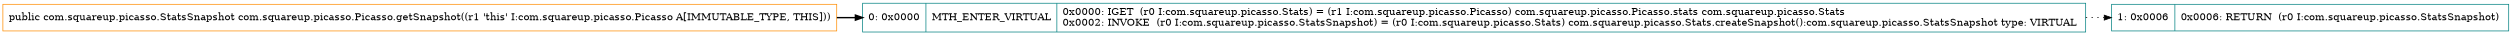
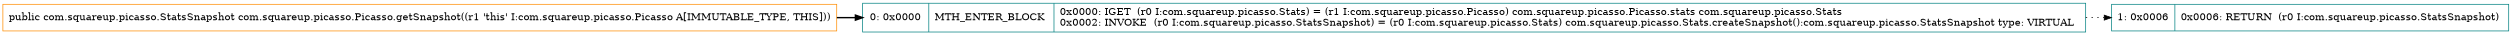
node "0: 0x0000": text "MTH_ENTER_VIRTUAL" -> "MTH_ENTER_BLOCK"
